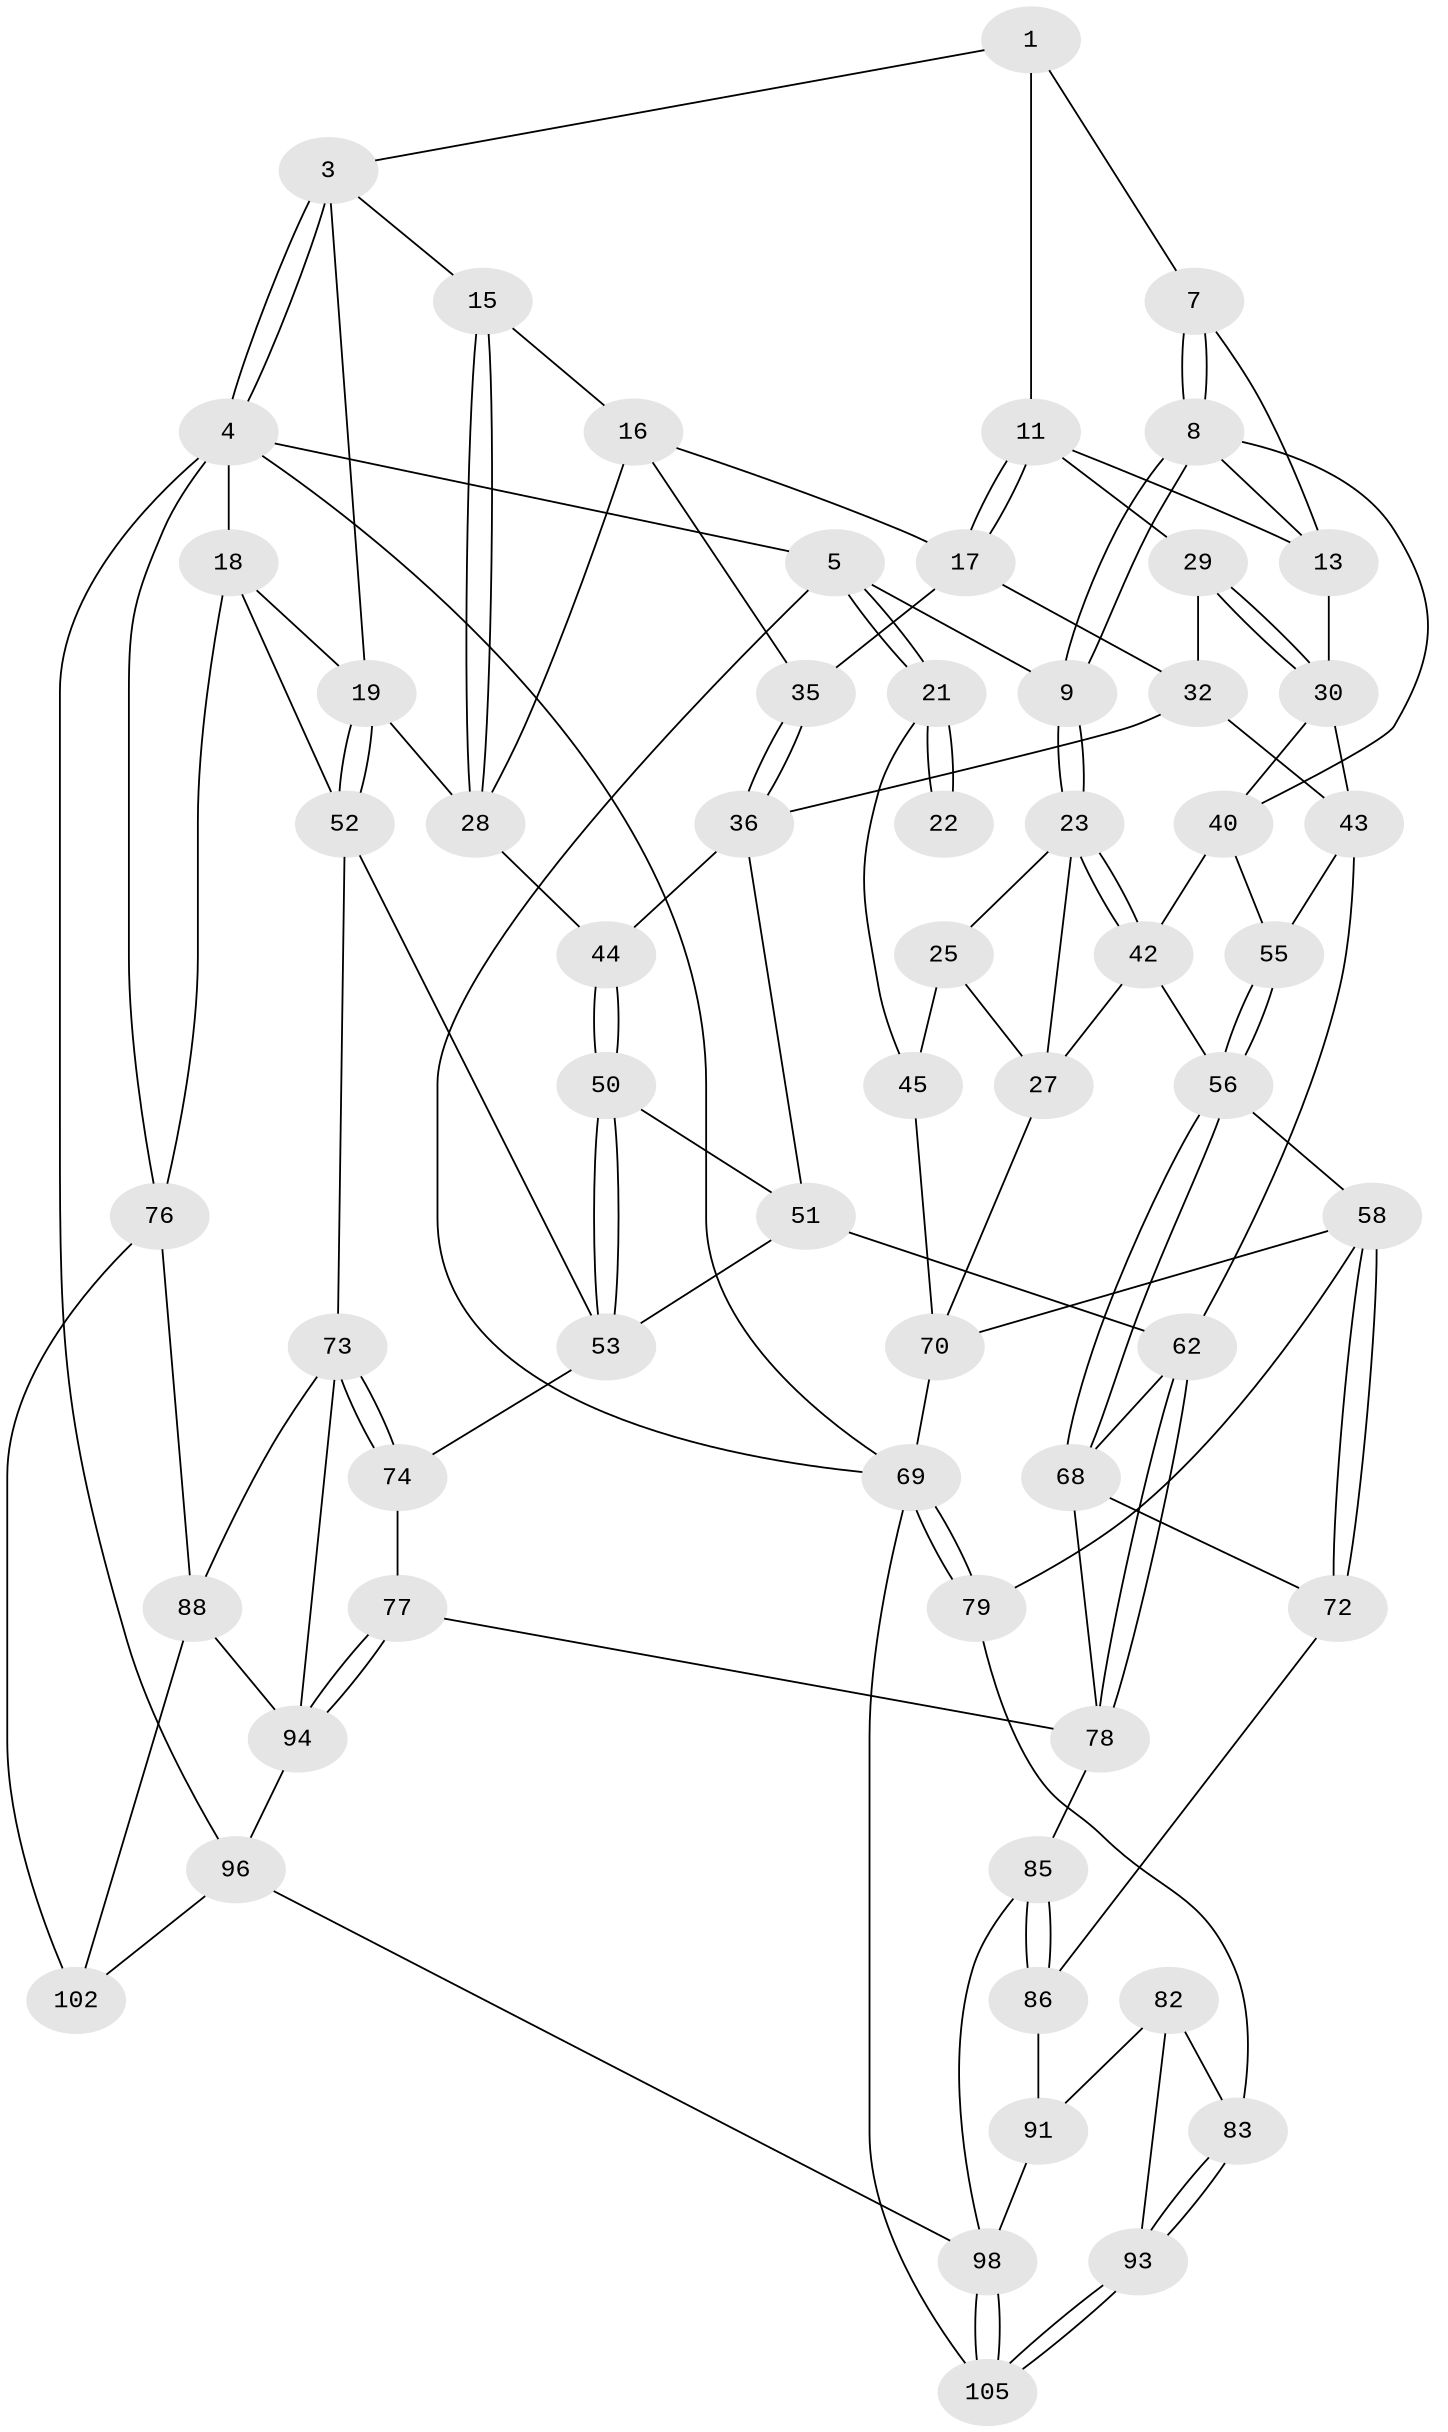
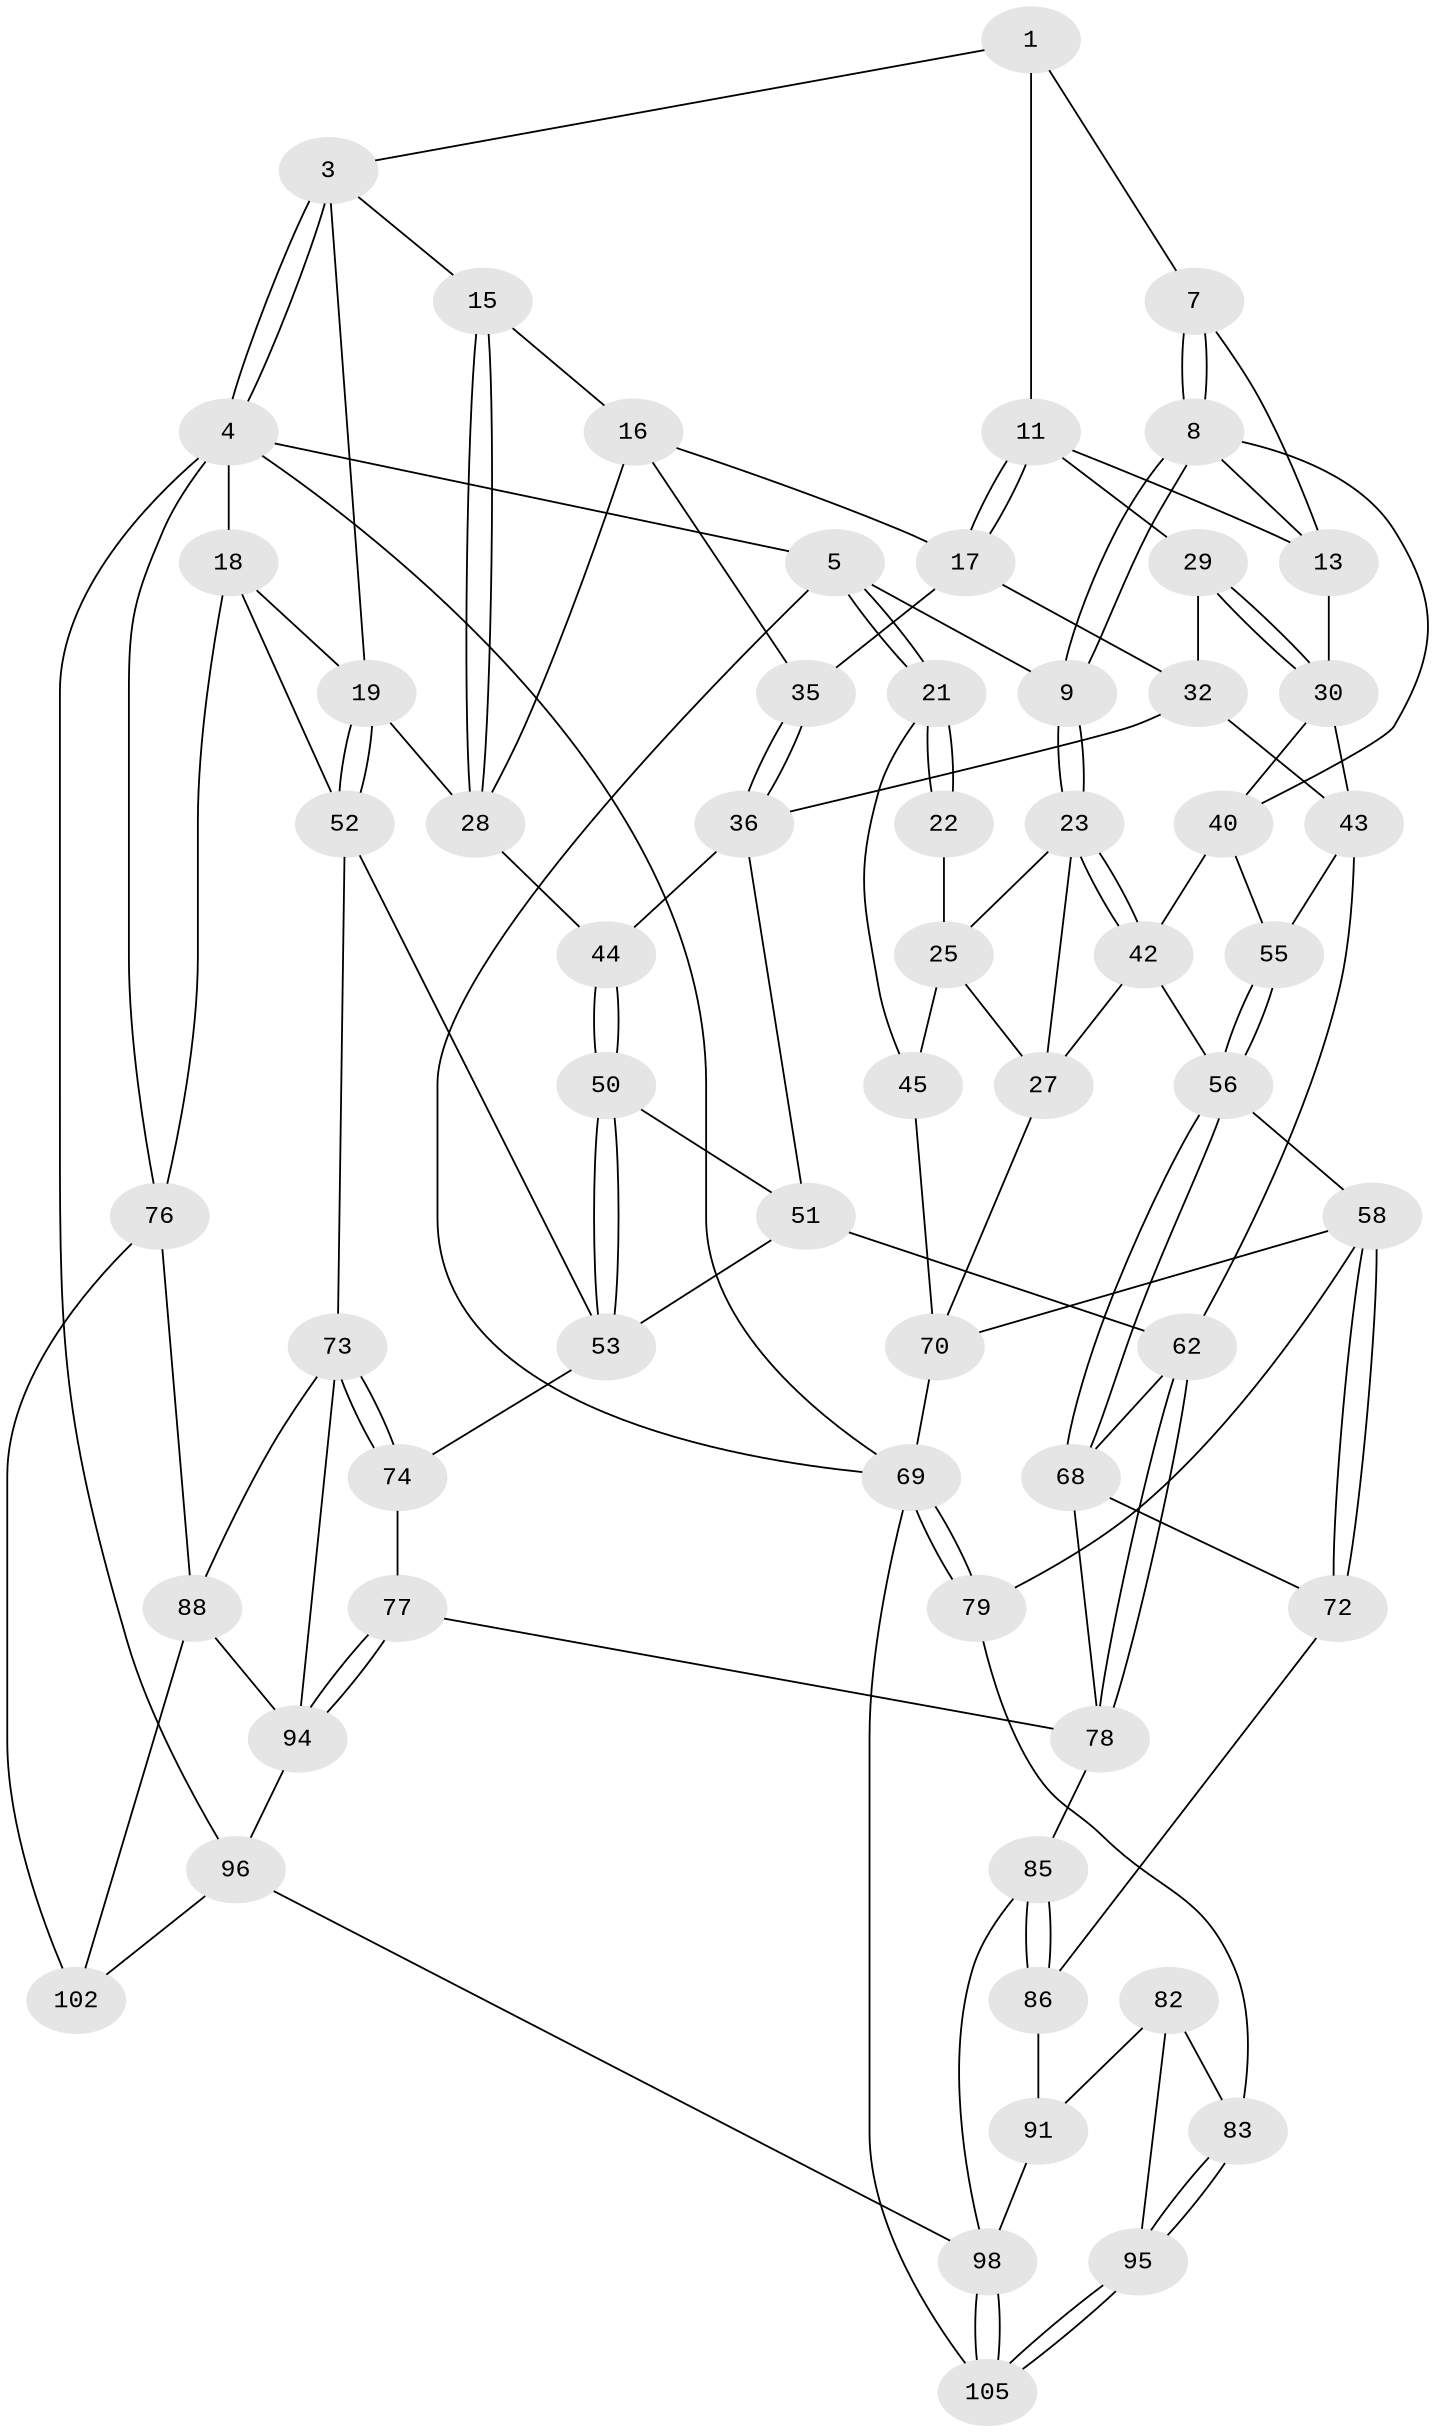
edge "22" -- "25": added
node "93": label "93" -> "95"
